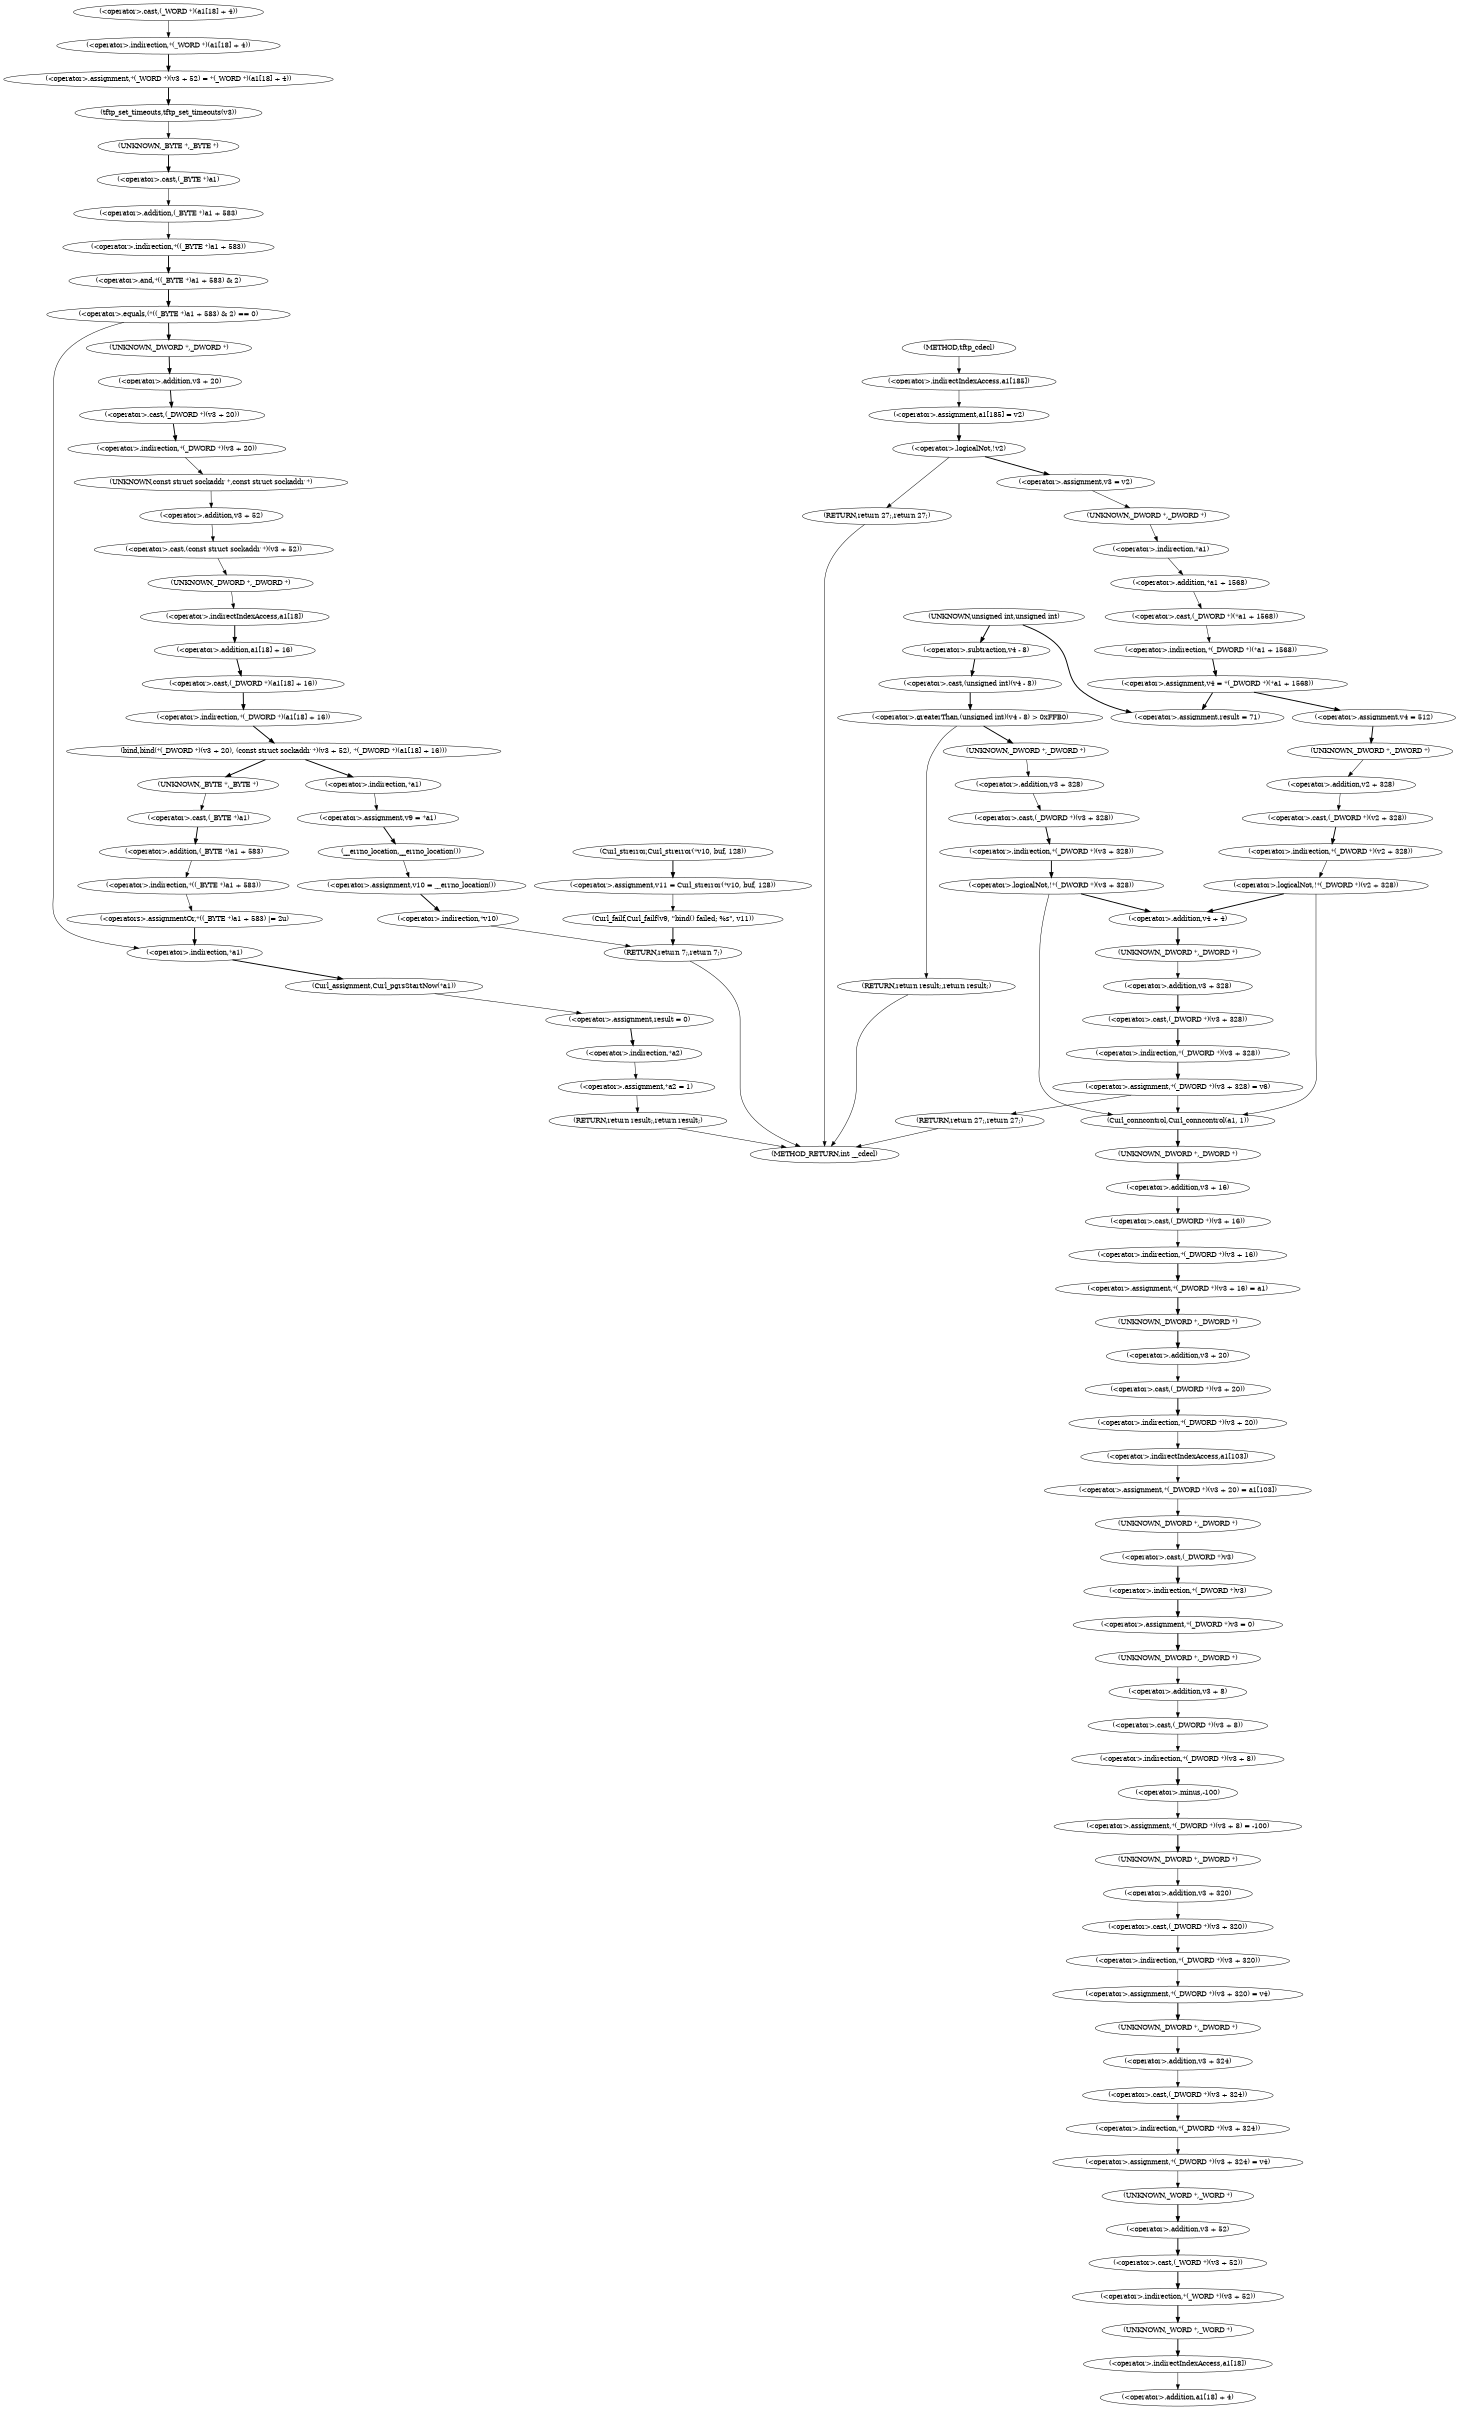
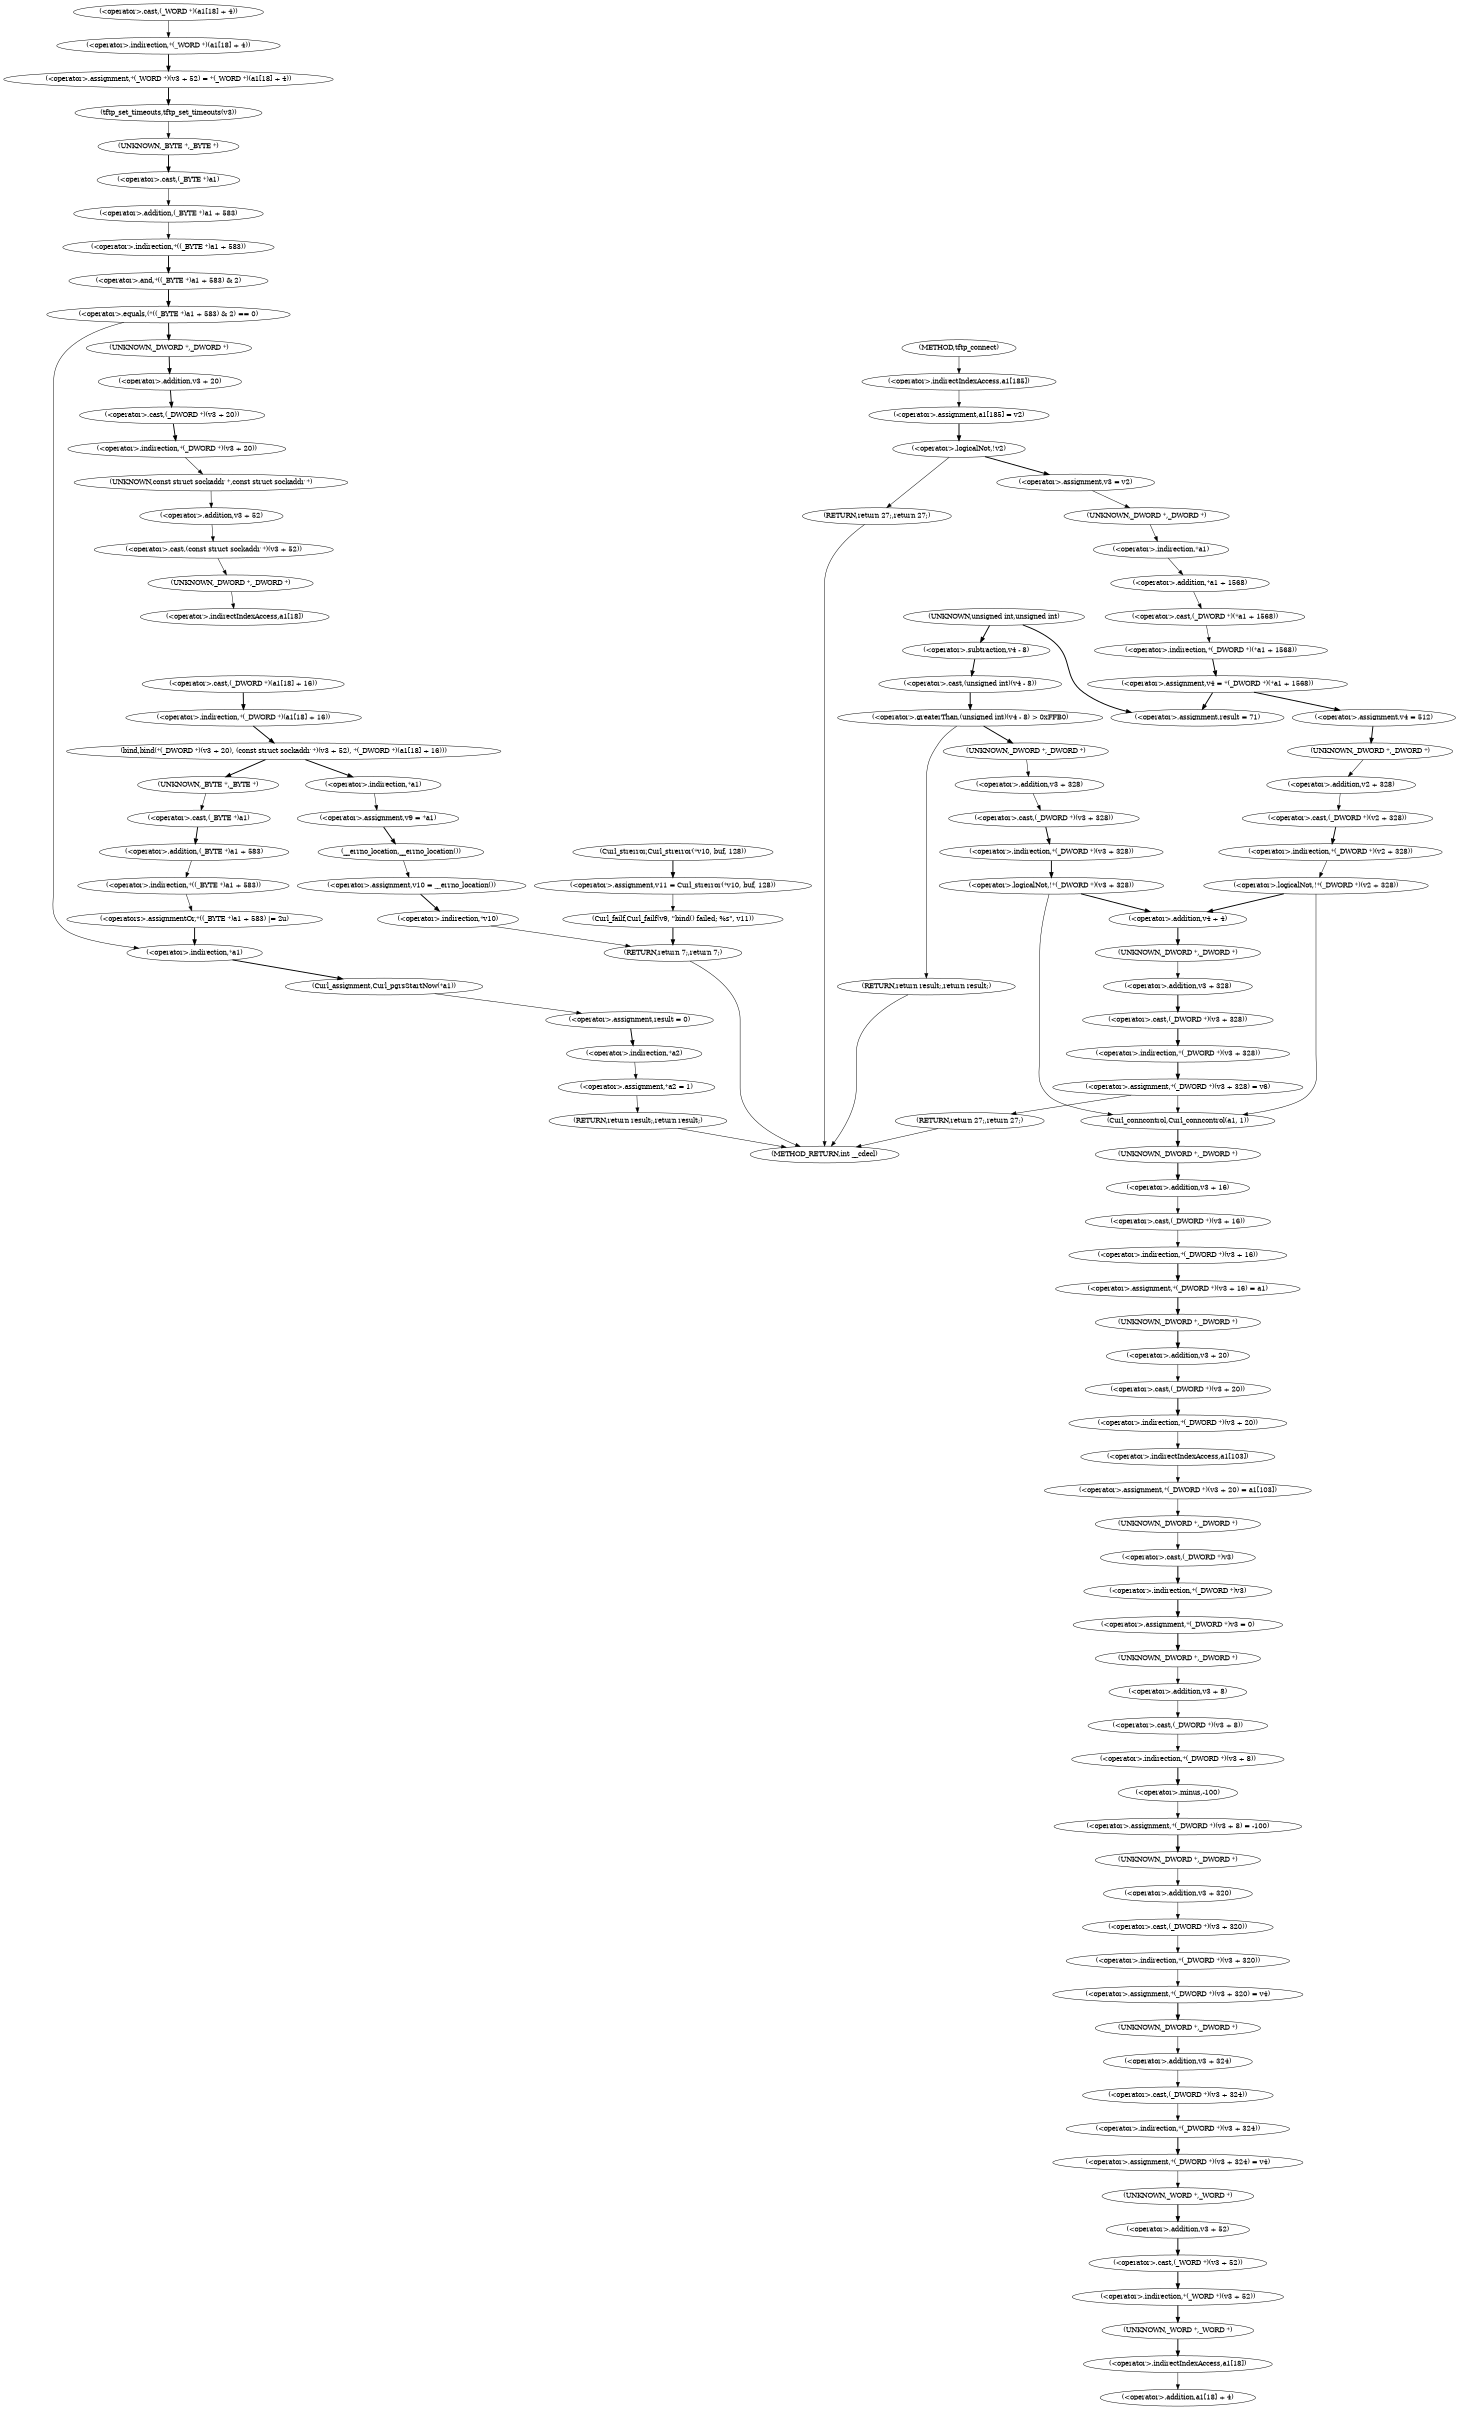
node "(METHOD,tftp_cdecl)": label "(METHOD,tftp_cdecl)" -> "(METHOD,tftp_connect)"
node "(<operator>.addition,a1[18] + 16)": removed
edge "(<operator>.indirection,*(_DWORD *)(v3 + 324))" -> "(<operator>.assignment,*(_DWORD *)(v3 + 324) = v4)": style solid -> bold
